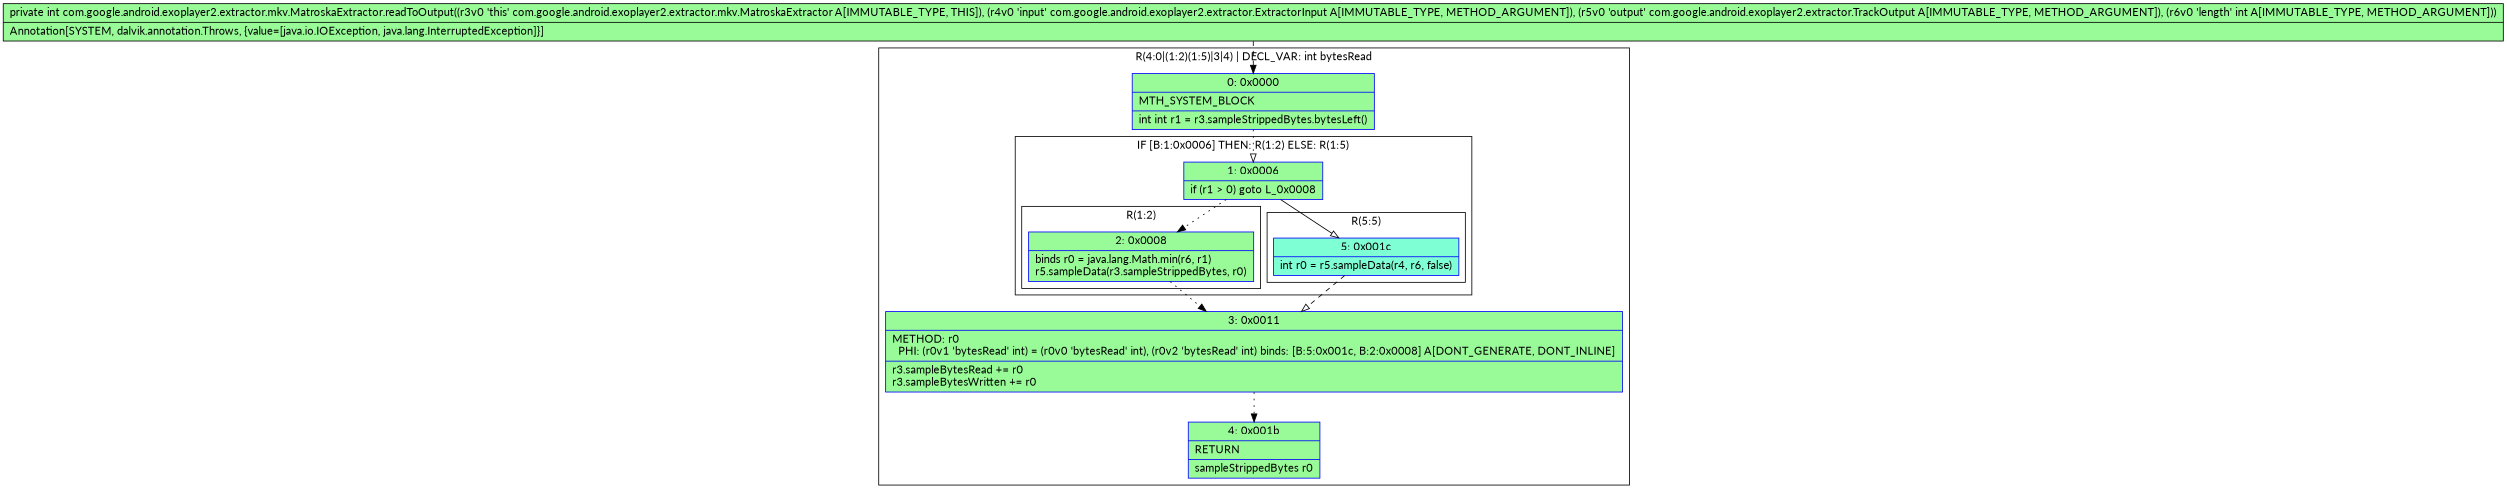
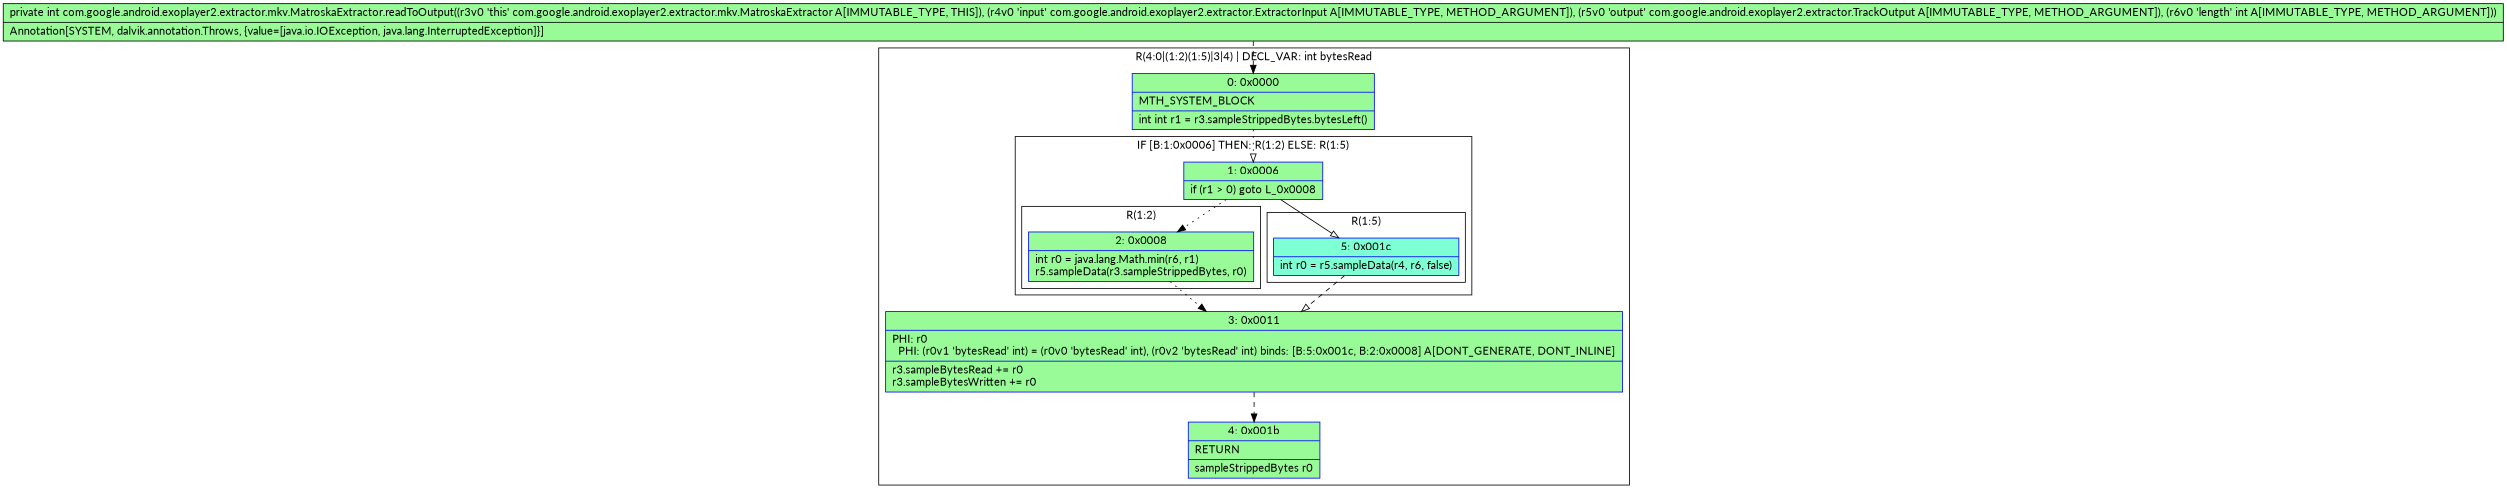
cluster "R(5:5)": label "R(5:5)" -> "R(1:5)"
node "2: 0x0008": text "binds r0 = java.lang.Math.min(r6, r1)" -> "int r0 = java.lang.Math.min(r6, r1)"
node "3: 0x0011": text "METHOD: r0" -> "PHI: r0"
edge "3: 0x0011" -> "4: 0x001b": style dotted -> dashed
